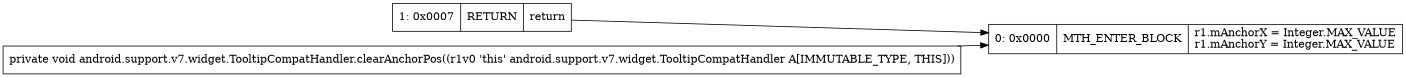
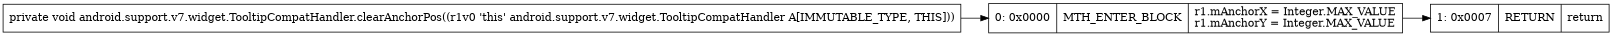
edge "1: 0x0007" -> "0: 0x0000": reversed
